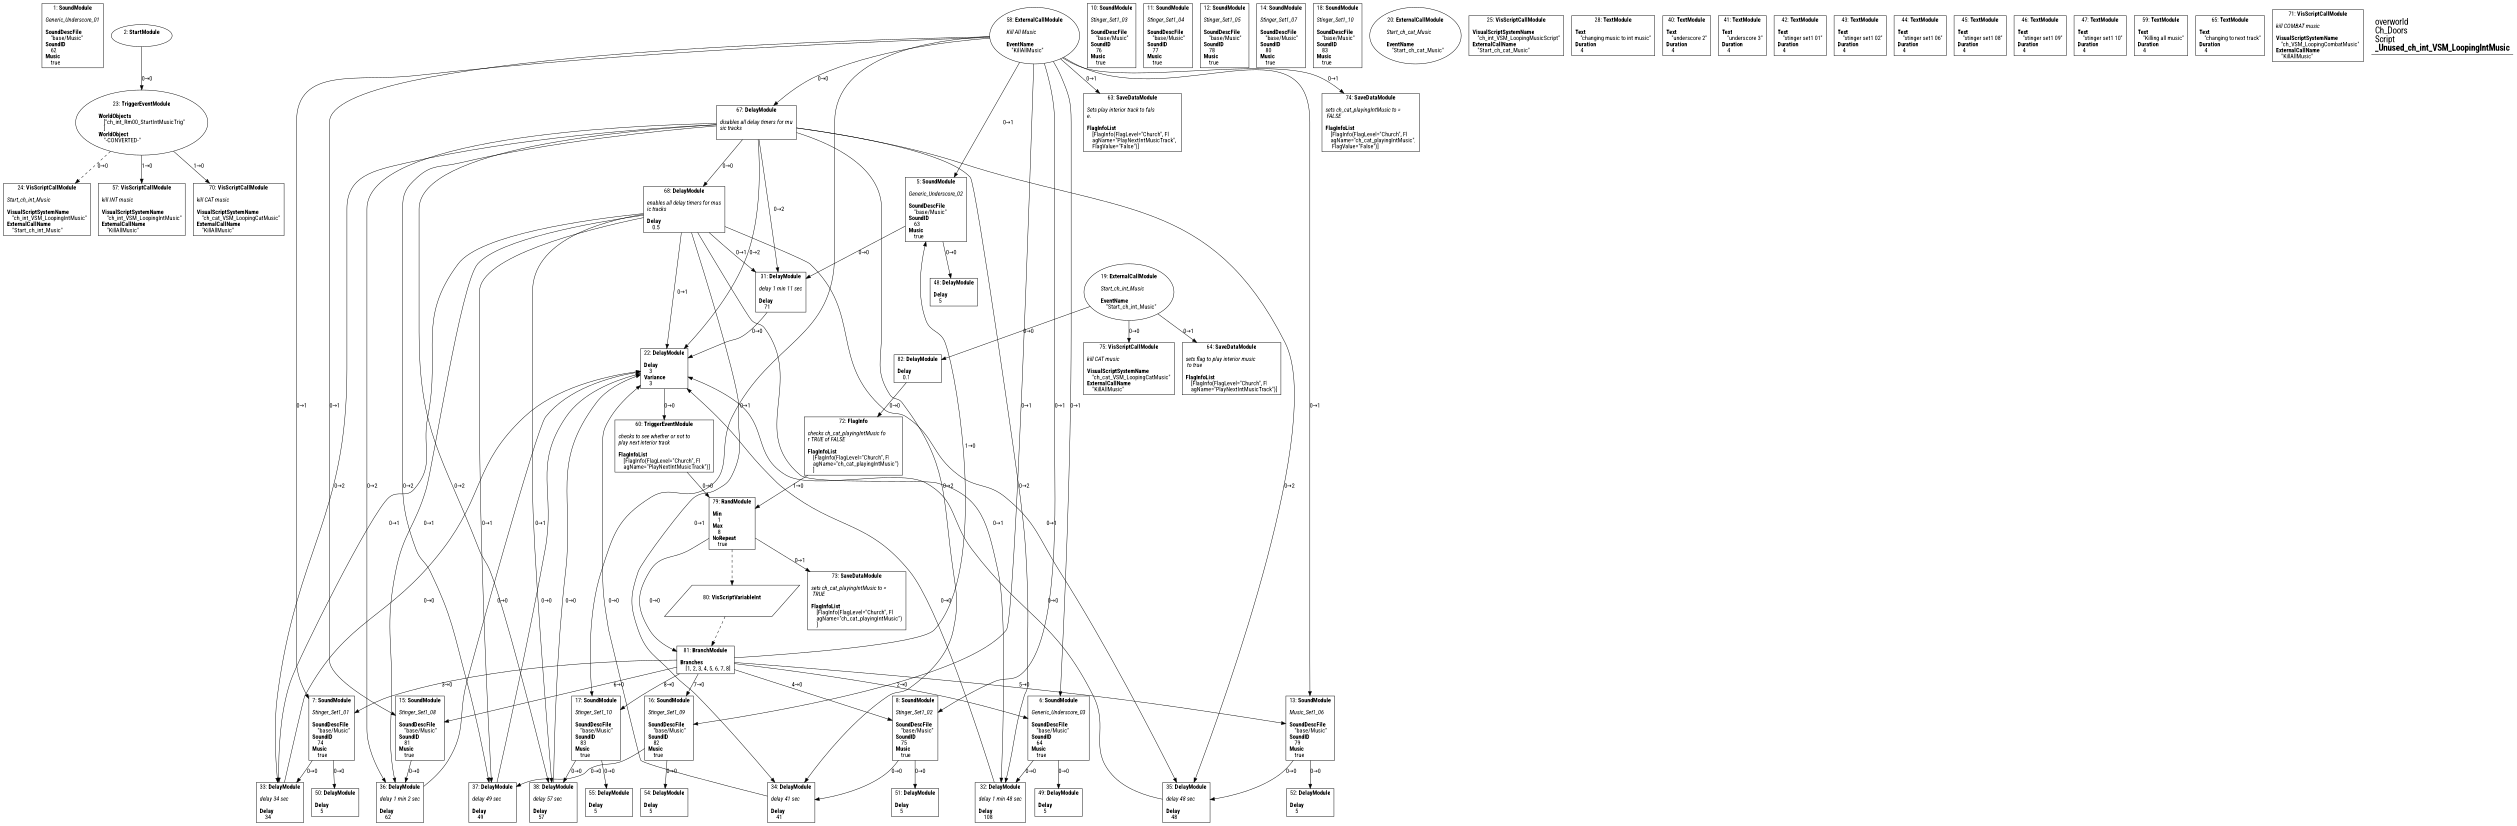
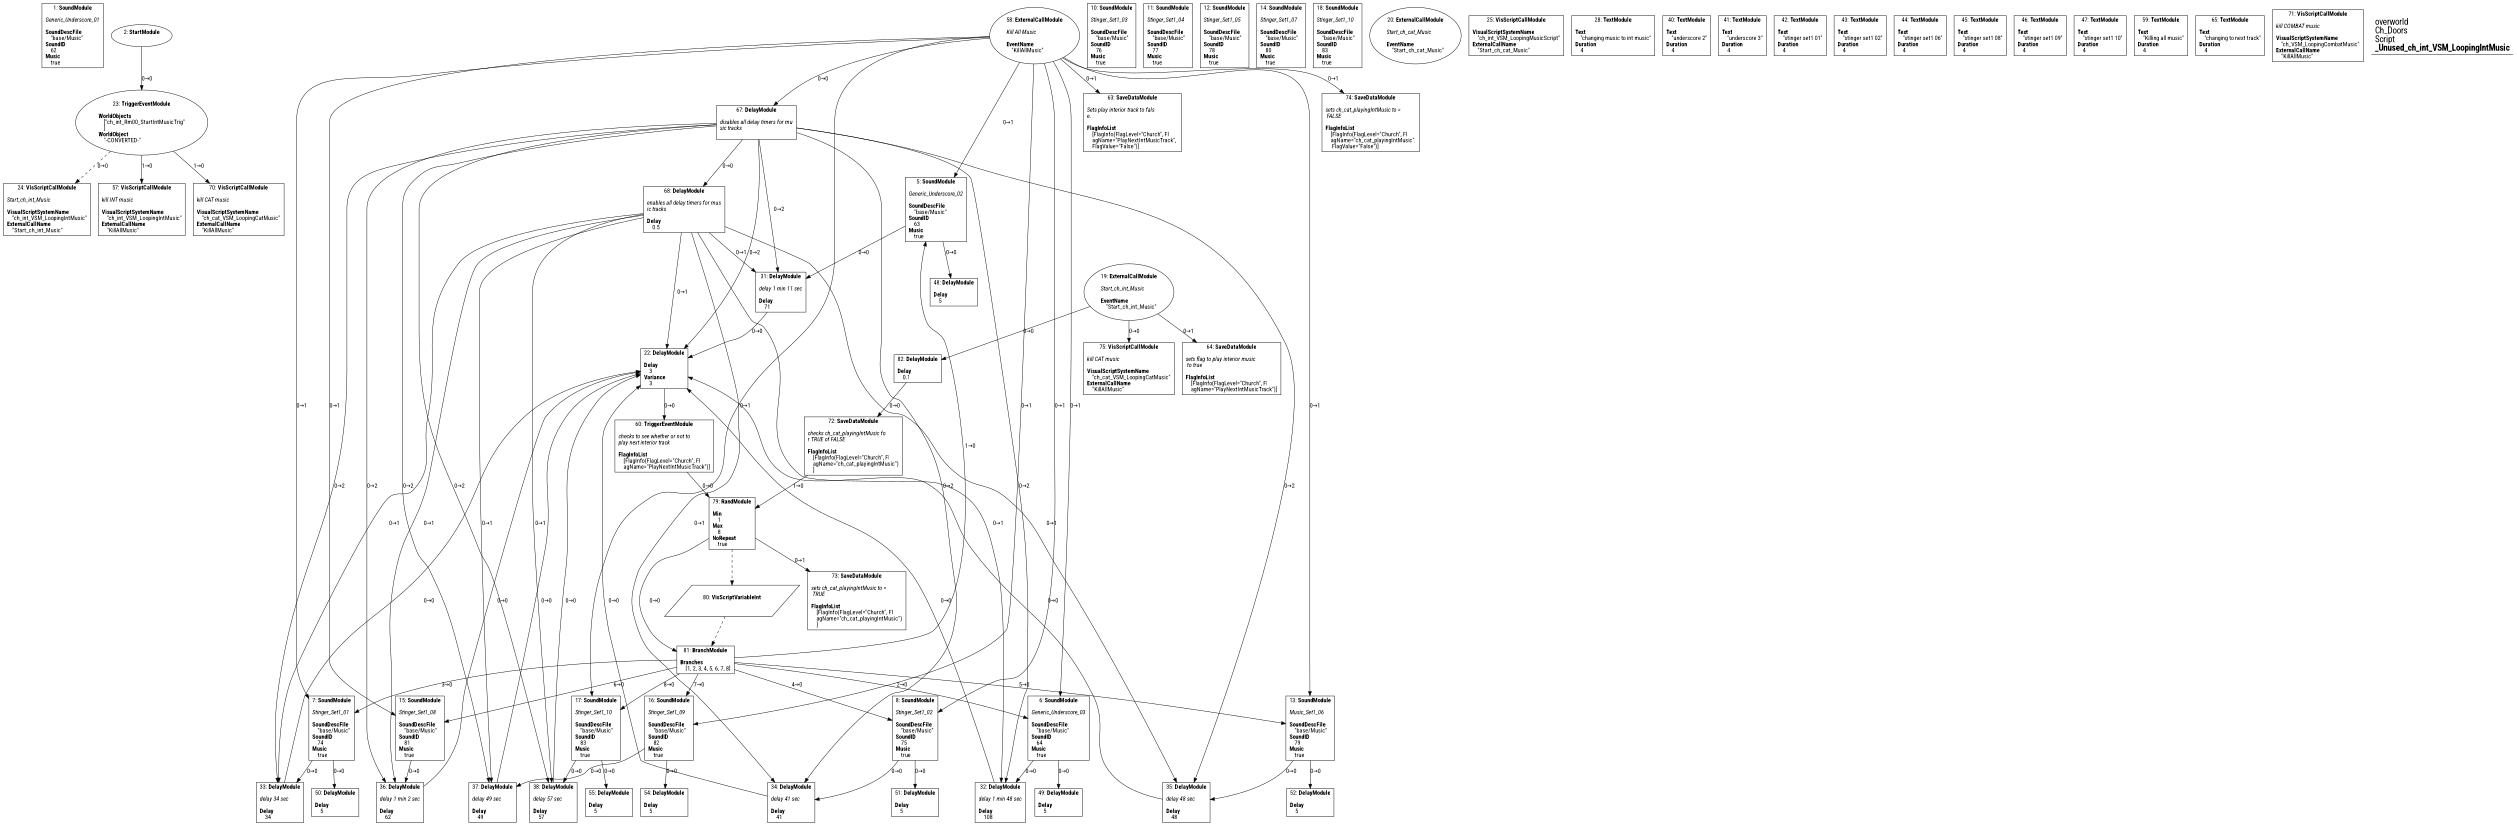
node "72:": text "FlagInfo" -> "SaveDataModule"
